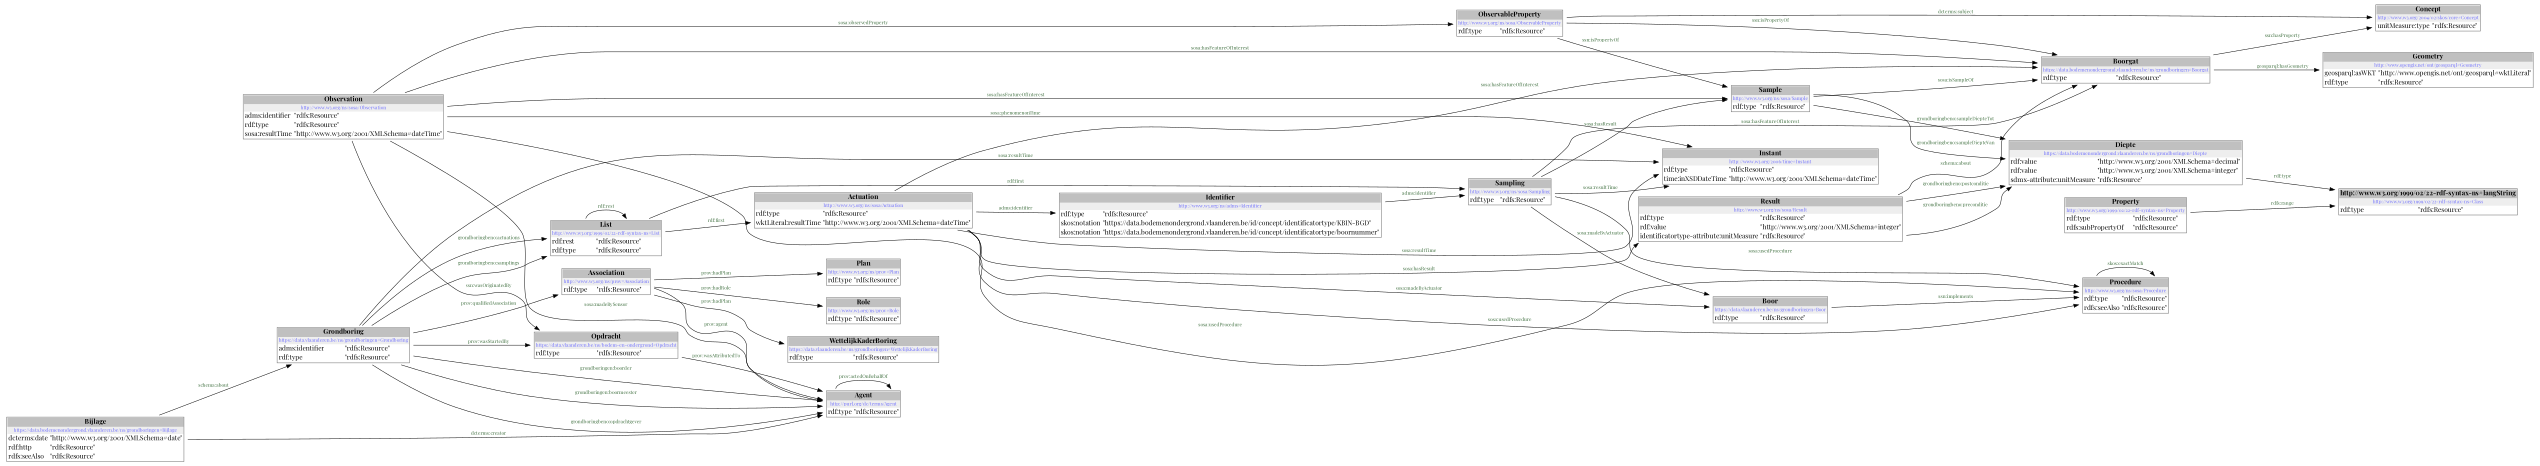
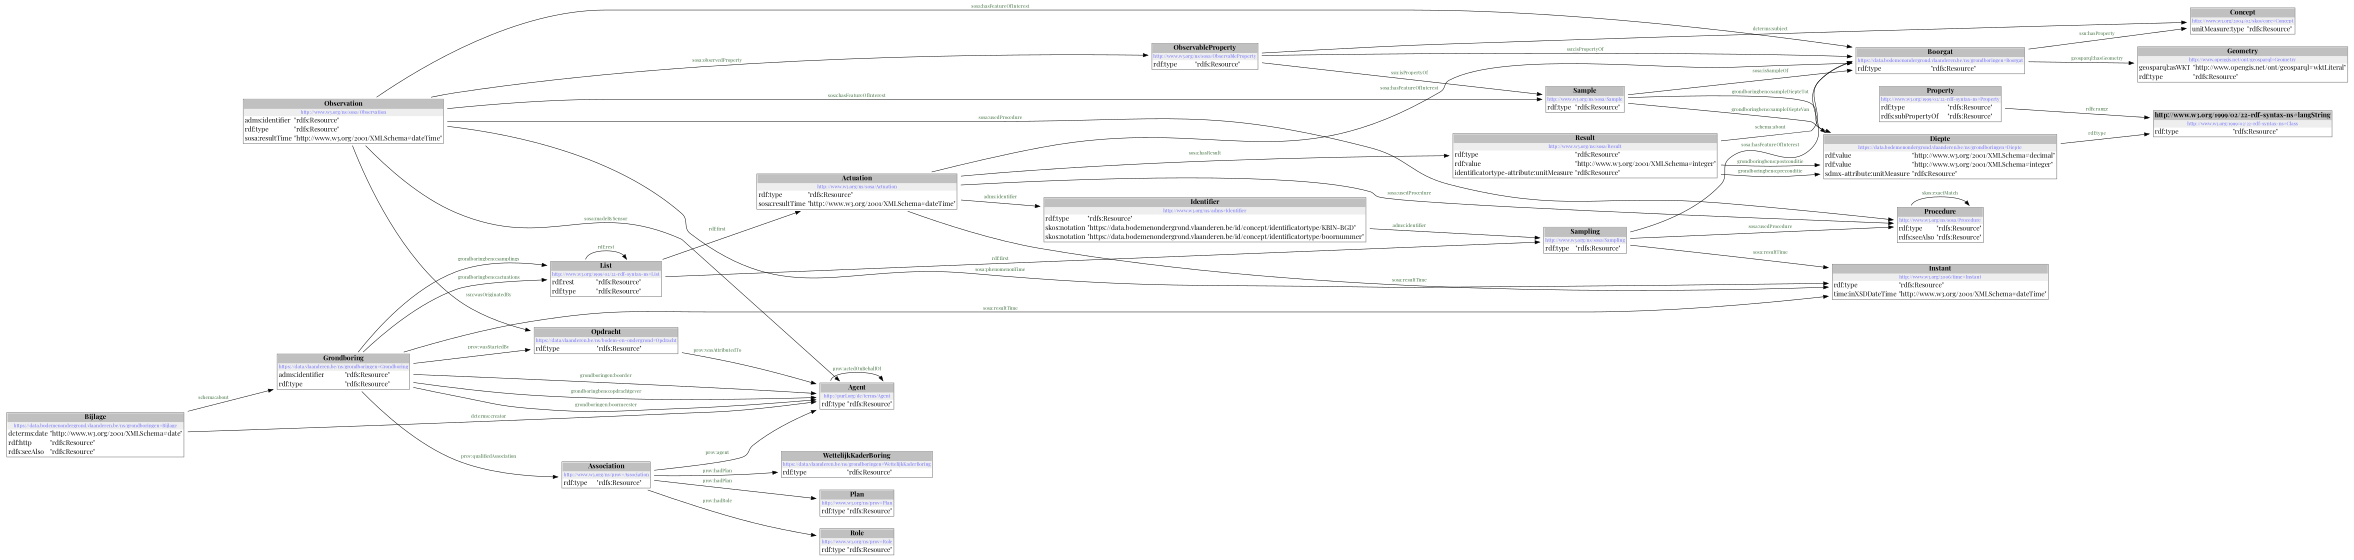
edge "Sampling" -> "Sample": removed, label "sosa:hasResult"
node "Actuation": text "wktLiteral:resultTime" -> "sosa:resultTime"
node "Boor": removed
